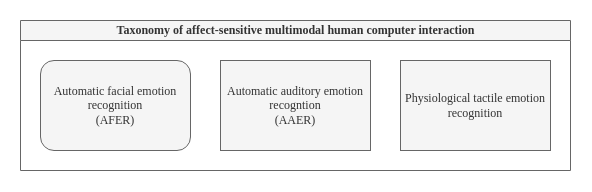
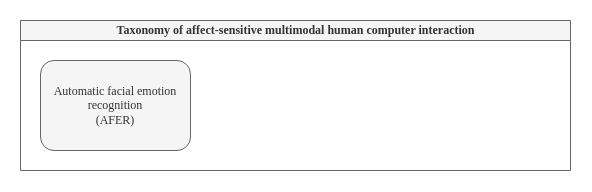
node "Automatic auditory emotion recogntion (AAER)": removed
node "Physiological tactile emotion recognition": removed
